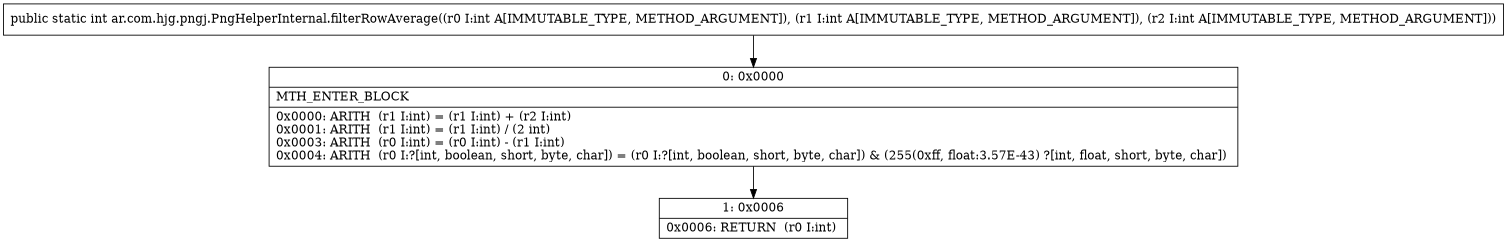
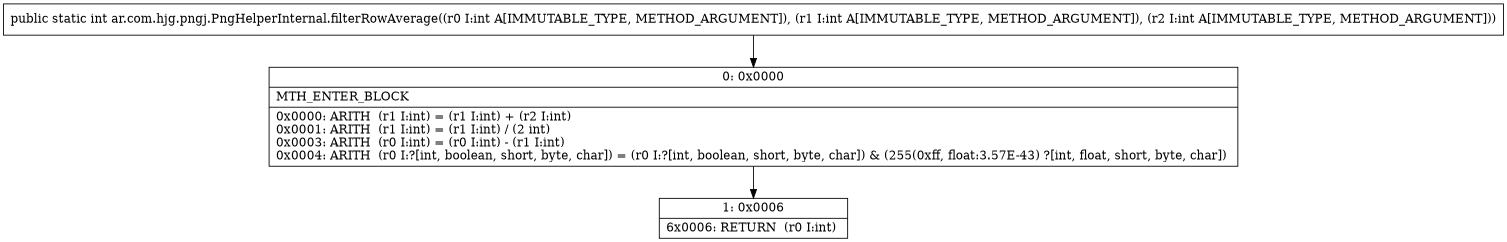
node "1: 0x0006": text "0x0006: RETURN  (r0 I:int)" -> "6x0006: RETURN  (r0 I:int)"
